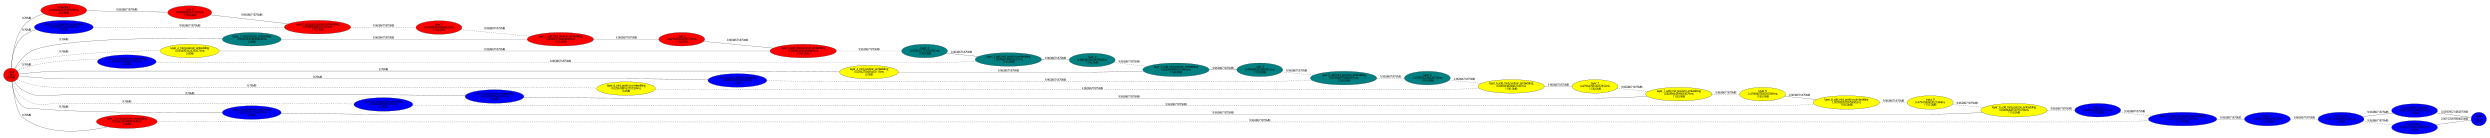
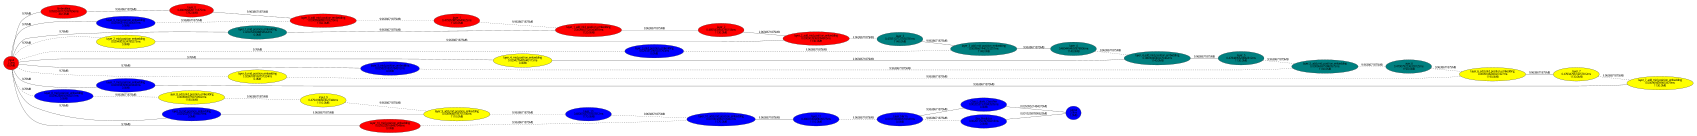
node "layer_8 0.4790807800292969ms 1180.0MB": removed
